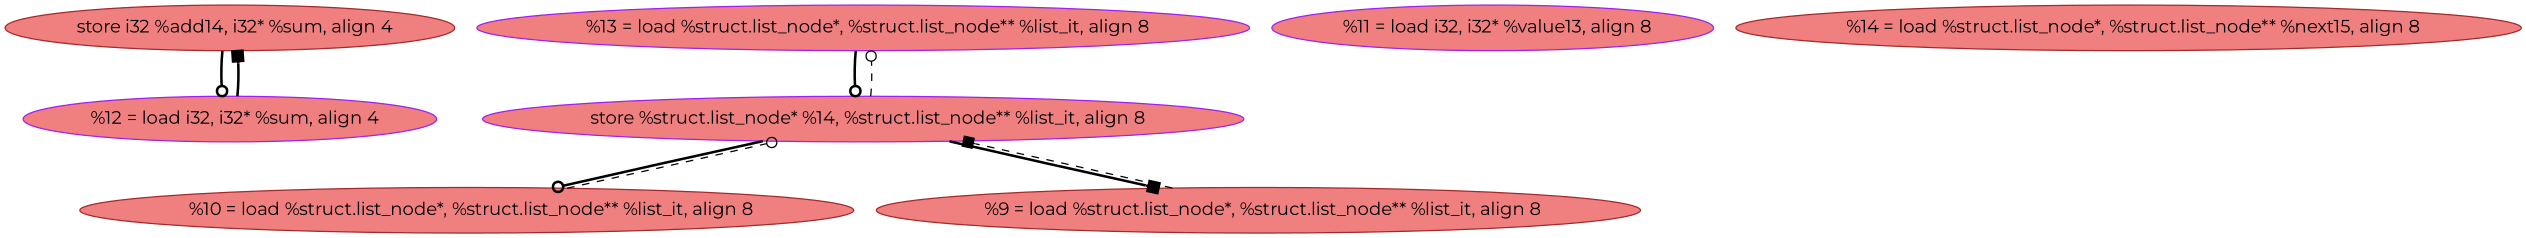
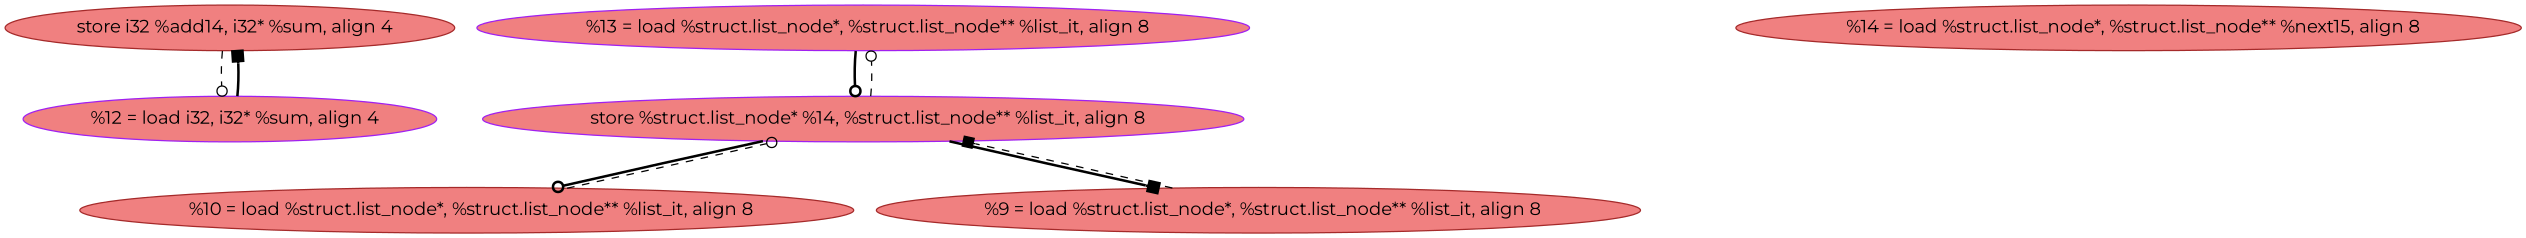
node "%11 = load i32, i32* %value13, align 8": removed
edge "store i32 %add14, i32* %sum, align 4" -> "%12 = load i32, i32* %sum, align 4": style bold -> dashed
